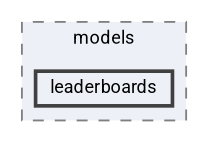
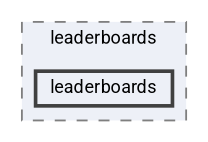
cluster "models": label "models" -> "leaderboards"
